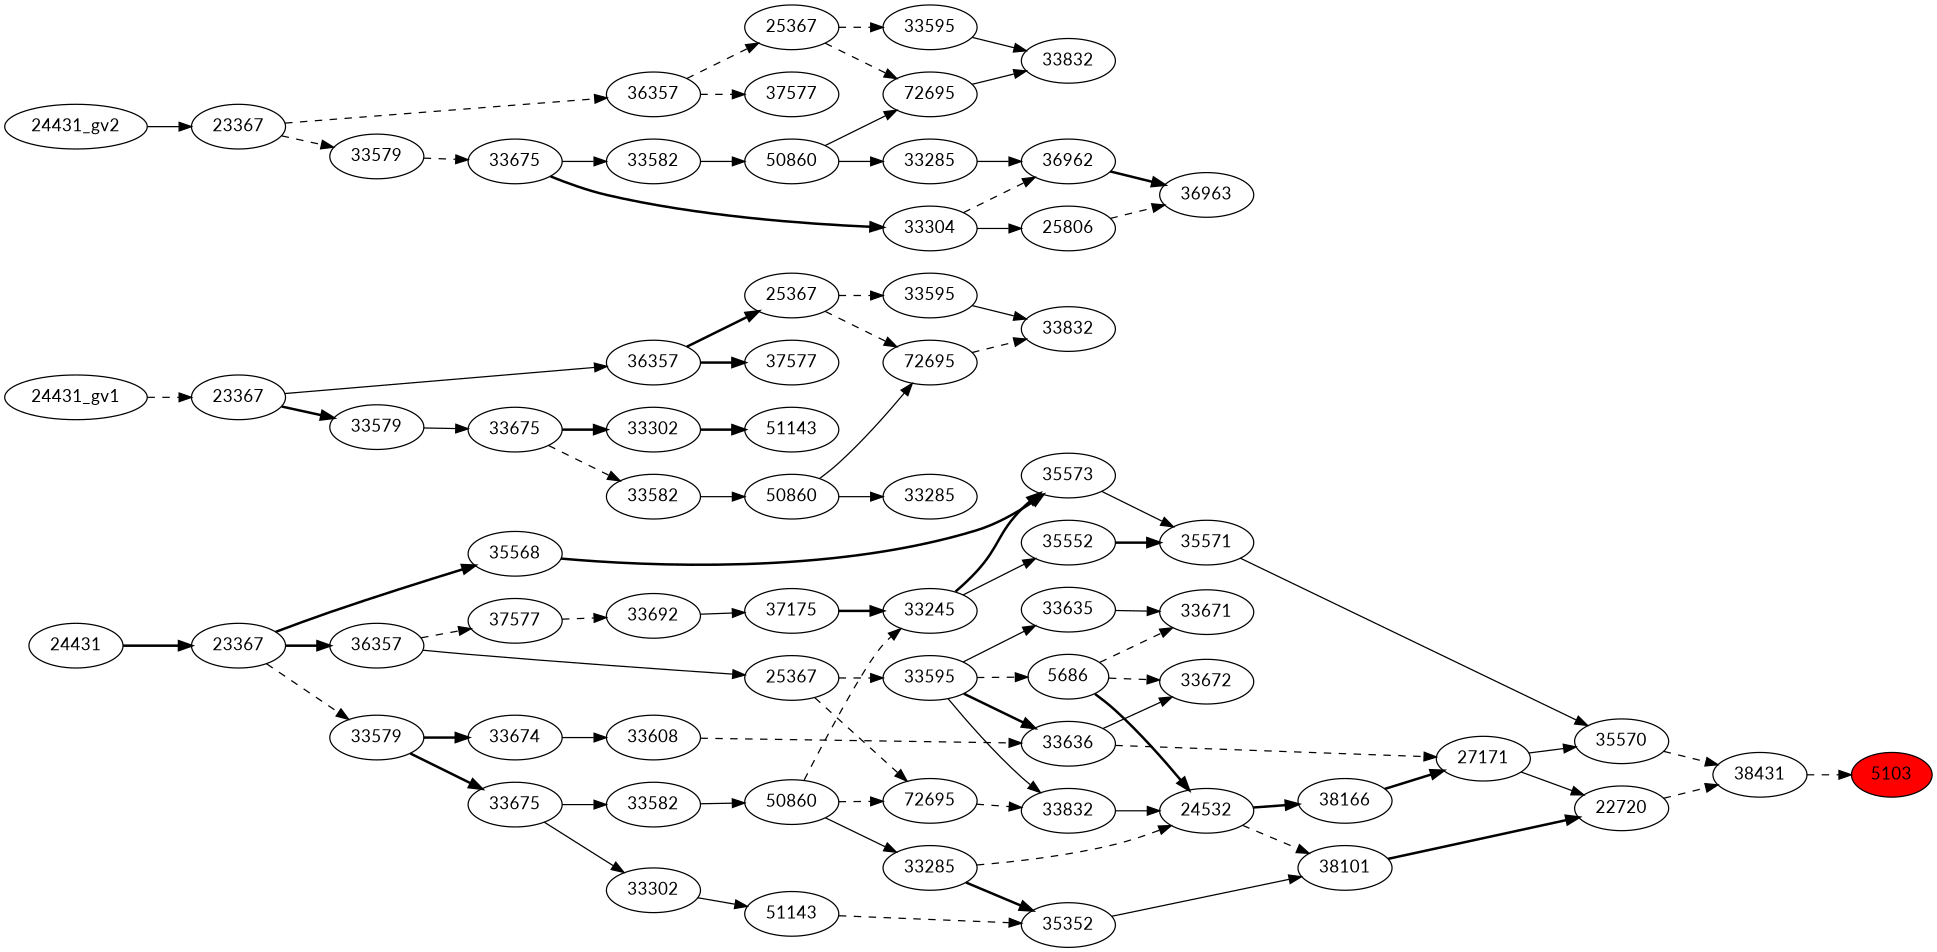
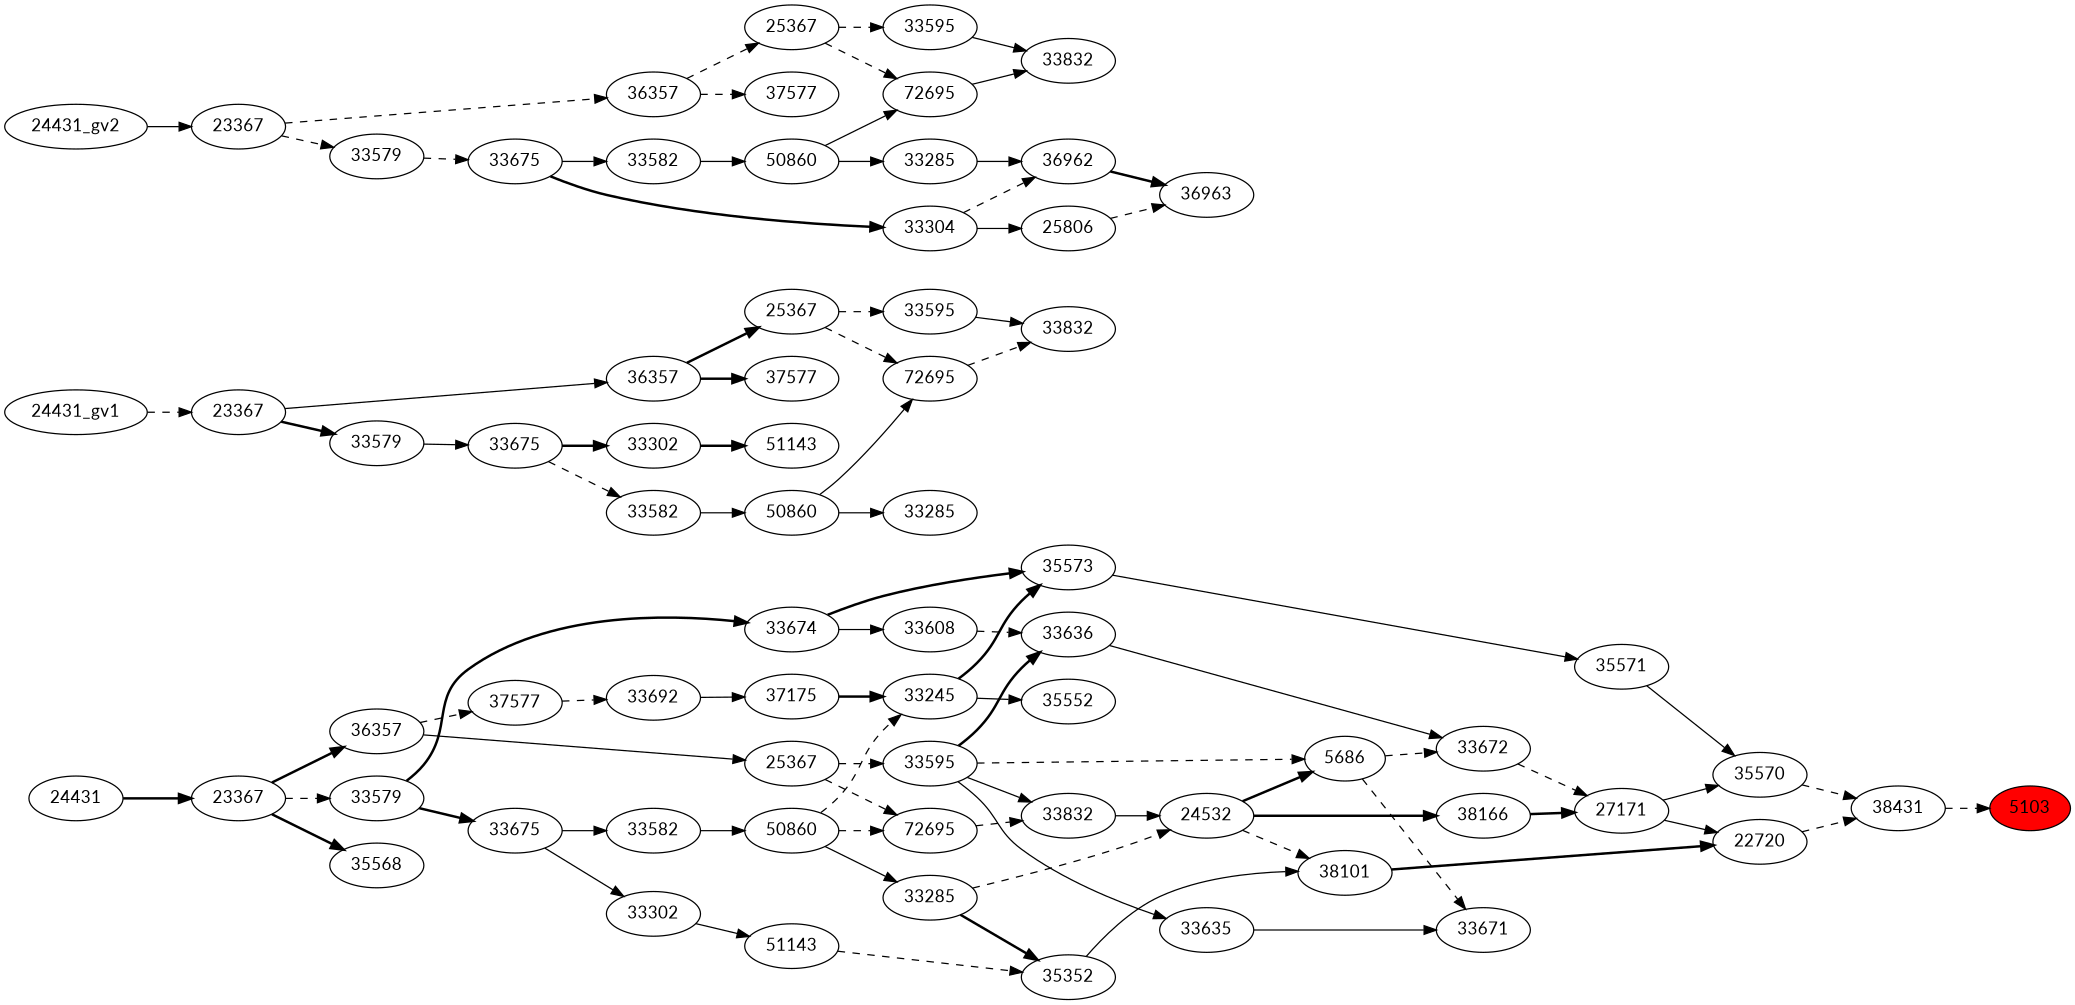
edge "35552" -> "35571": removed
edge "35568" -> "35573": now "33674" -> "35573"
edge "5686" -> "24532": reversed
edge "33636" -> "27171": now "33672" -> "27171"
